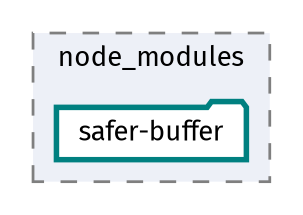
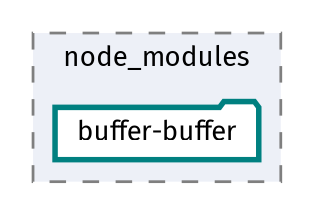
node "safer-buffer": label "safer-buffer" -> "buffer-buffer"
